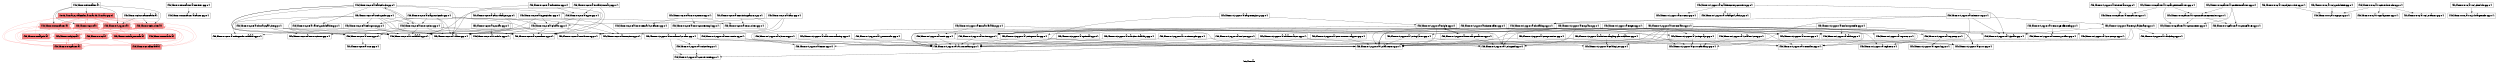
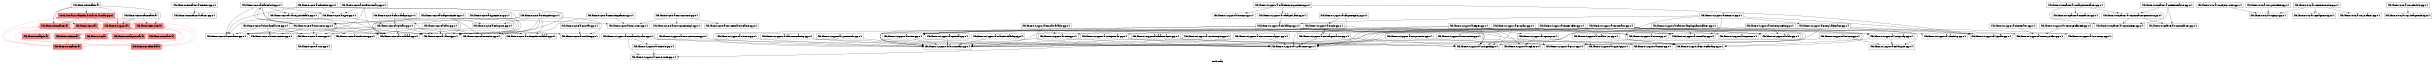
edge "{lib/libLLVMSupport.a(LineIterator.cpp.o)}" -> "{lib/libLLVMMCParser.a(AsmParser.cpp.o)}": now "{lib/libLLVMSupport.a(LineIterator.cpp.o)}" -> "{lib/libLLVMSupport.a(MemoryBuffer.cpp.o)}"
edge "{lib/libLLVMCore.a(Pass.cpp.o)}" -> "{lib/libLLVMCore.a(Globals.cpp.o)}": now "{lib/libLLVMCore.a(Pass.cpp.o)}" -> "{lib/libLLVMCore.a(Value.cpp.o)}"
node "{lib/libLLVMSupport.a(InstructionCost.cpp.o)}": added
node "{lib/libLLVMSupport.a(StringSaver.cpp.o)}": removed
